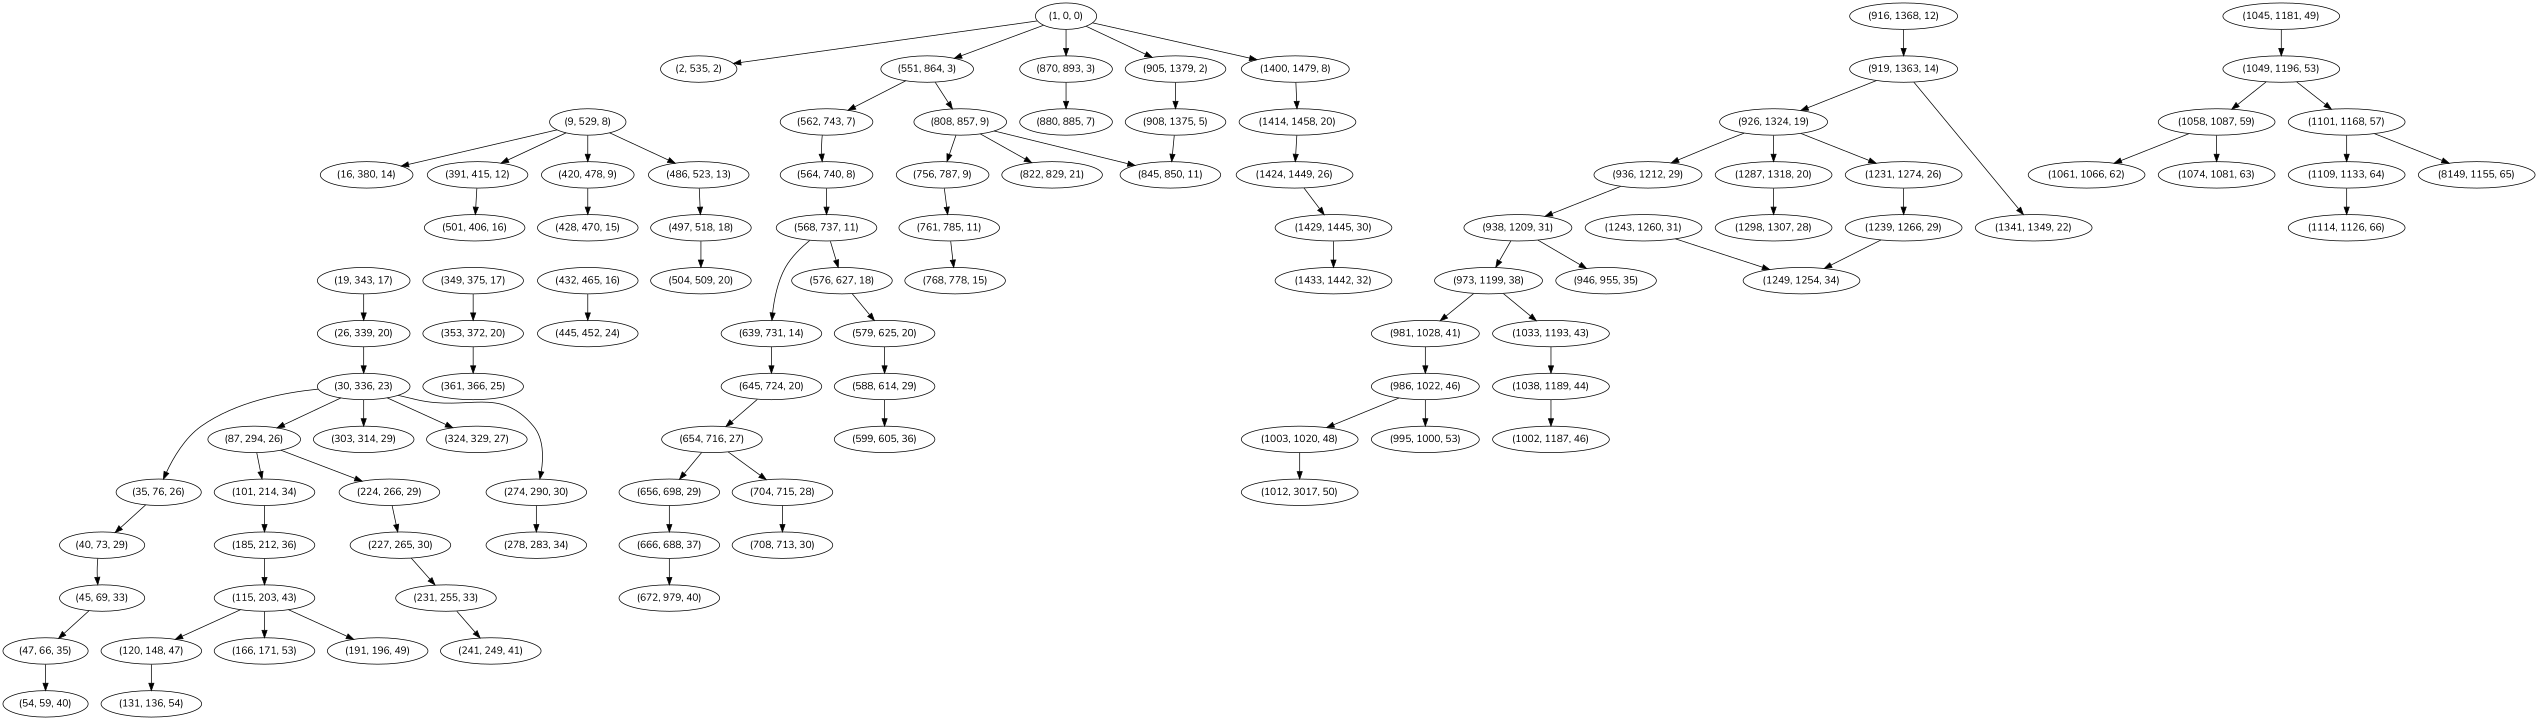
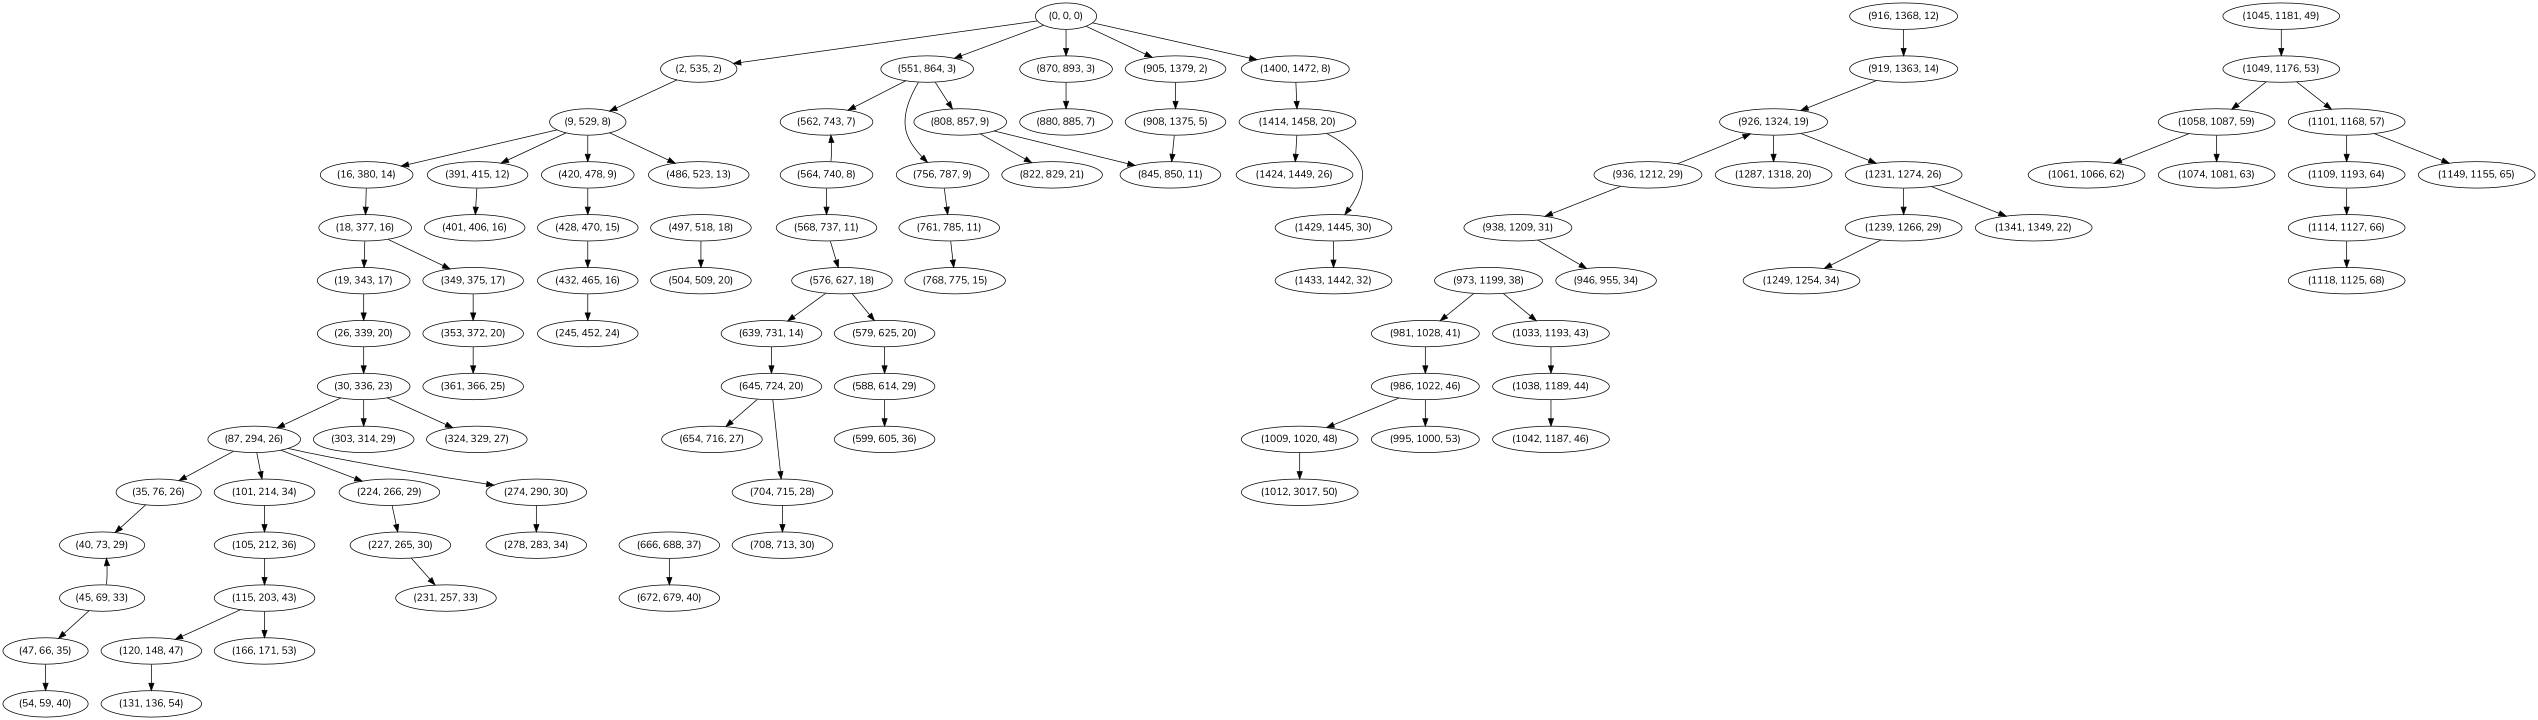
node "(1, 0, 0)": label "(1, 0, 0)" -> "(0, 0, 0)"
node "(1400, 1479, 8)": label "(1400, 1479, 8)" -> "(1400, 1472, 8)"
node "(1049, 1196, 53)": label "(1049, 1196, 53)" -> "(1049, 1176, 53)"
edge "(2, 535, 2)" -> "(9, 529, 8)": added
edge "(562, 743, 7)" -> "(564, 740, 8)": reversed
edge "(808, 857, 9)" -> "(756, 787, 9)": now "(551, 864, 3)" -> "(756, 787, 9)"
edge "(919, 1363, 14)" -> "(1341, 1349, 22)": now "(1231, 1274, 26)" -> "(1341, 1349, 22)"
edge "(926, 1324, 19)" -> "(936, 1212, 29)": reversed
node "(1109, 1133, 64)": label "(1109, 1133, 64)" -> "(1109, 1193, 64)"
node "(8149, 1155, 65)": label "(8149, 1155, 65)" -> "(1149, 1155, 65)"
edge "(486, 523, 13)" -> "(497, 518, 18)": removed
edge "(1424, 1449, 26)" -> "(1429, 1445, 30)": now "(1414, 1458, 20)" -> "(1429, 1445, 30)"
node "(18, 377, 16)": added
node "(501, 406, 16)": label "(501, 406, 16)" -> "(401, 406, 16)"
node "(1243, 1260, 31)": removed
node "(1298, 1307, 28)": removed
node "(1114, 1126, 66)": label "(1114, 1126, 66)" -> "(1114, 1127, 66)"
edge "(428, 470, 15)" -> "(432, 465, 16)": added
edge "(938, 1209, 31)" -> "(973, 1199, 38)": removed
edge "(568, 737, 11)" -> "(639, 731, 14)": now "(576, 627, 18)" -> "(639, 731, 14)"
node "(768, 778, 15)": label "(768, 778, 15)" -> "(768, 775, 15)"
node "(946, 955, 35)": label "(946, 955, 35)" -> "(946, 955, 34)"
node "(1118, 1125, 68)": added
node "(445, 452, 24)": label "(445, 452, 24)" -> "(245, 452, 24)"
edge "(30, 336, 23)" -> "(274, 290, 30)": now "(87, 294, 26)" -> "(274, 290, 30)"
edge "(30, 336, 23)" -> "(35, 76, 26)": now "(87, 294, 26)" -> "(35, 76, 26)"
node "(1003, 1020, 48)": label "(1003, 1020, 48)" -> "(1009, 1020, 48)"
node "(1002, 1187, 46)": label "(1002, 1187, 46)" -> "(1042, 1187, 46)"
edge "(654, 716, 27)" -> "(704, 715, 28)": now "(645, 724, 20)" -> "(704, 715, 28)"
node "(656, 698, 29)": removed
node "(185, 212, 36)": label "(185, 212, 36)" -> "(105, 212, 36)"
edge "(40, 73, 29)" -> "(45, 69, 33)": reversed
node "(231, 255, 33)": label "(231, 255, 33)" -> "(231, 257, 33)"
node "(672, 979, 40)": label "(672, 979, 40)" -> "(672, 679, 40)"
node "(191, 196, 49)": removed
node "(241, 249, 41)": removed
